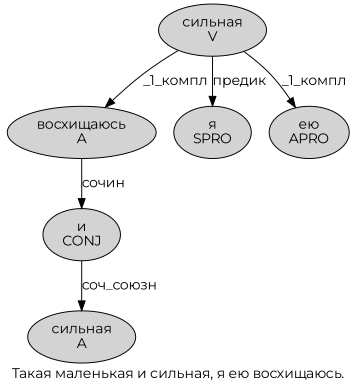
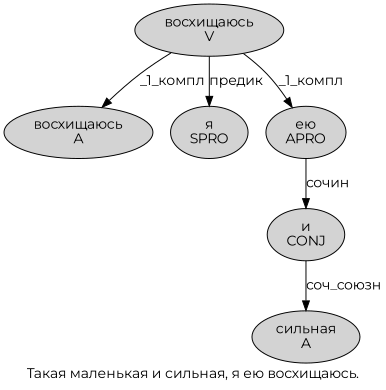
node "сильная V": label "сильная V" -> "восхищаюсь V"
edge "восхищаюсь A" -> "и CONJ": now "ею APRO" -> "и CONJ"
